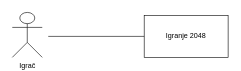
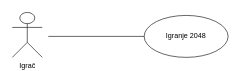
node "Igranje 2048": shape rectangle -> ellipse
